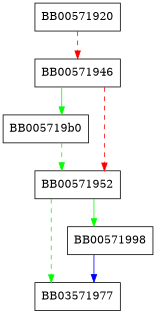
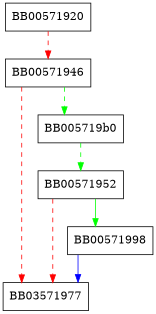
edge "BB00571946" -> "BB005719b0": style solid -> dashed
edge "BB00571946" -> "BB00571952": now "BB00571946" -> "BB03571977"
edge "BB00571952" -> "BB03571977": color green -> red
